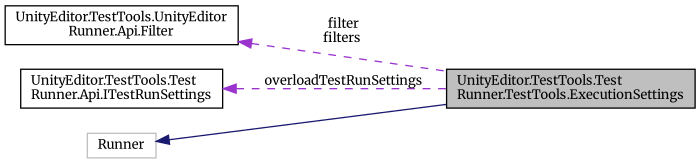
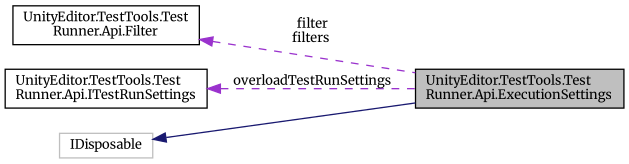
node "UnityEditor.TestTools.UnityEditor Runner.Api.Filter": label "UnityEditor.TestTools.UnityEditor Runner.Api.Filter" -> "UnityEditor.TestTools.Test Runner.Api.Filter"
node "UnityEditor.TestTools.Test Runner.TestTools.ExecutionSettings": label "UnityEditor.TestTools.Test Runner.TestTools.ExecutionSettings" -> "UnityEditor.TestTools.Test Runner.Api.ExecutionSettings"
node "Runner": label "Runner" -> "IDisposable"
